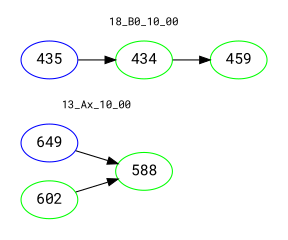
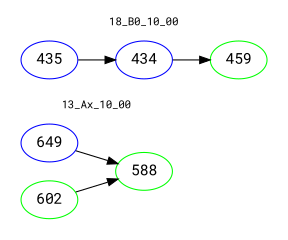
node "434": color green -> blue
